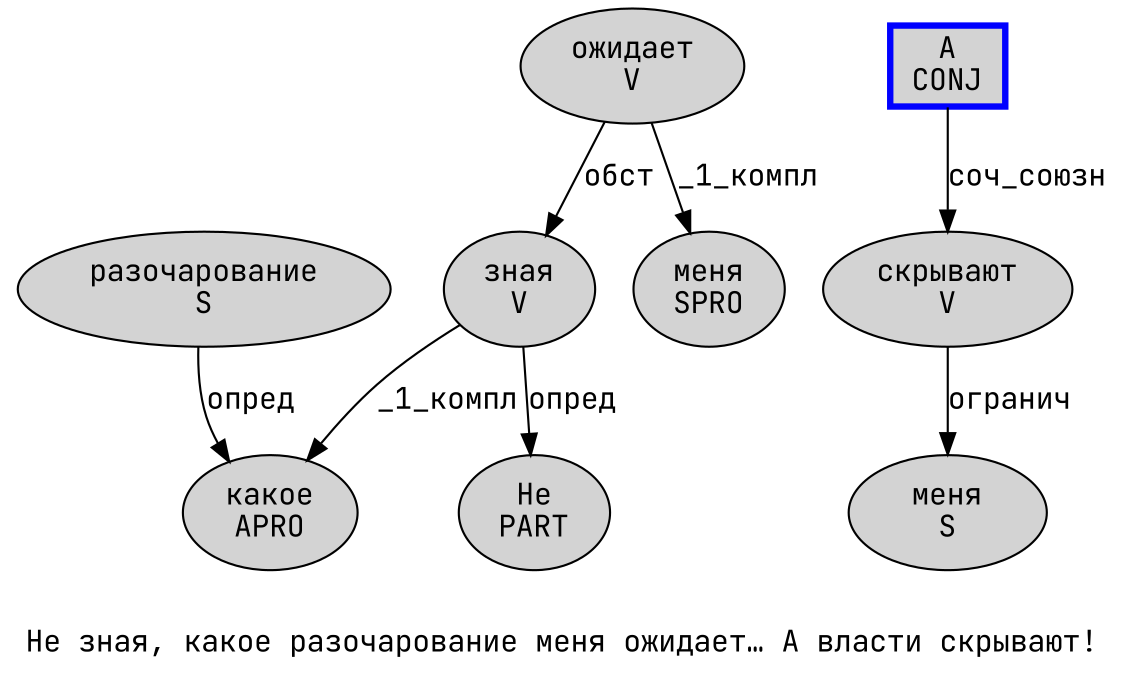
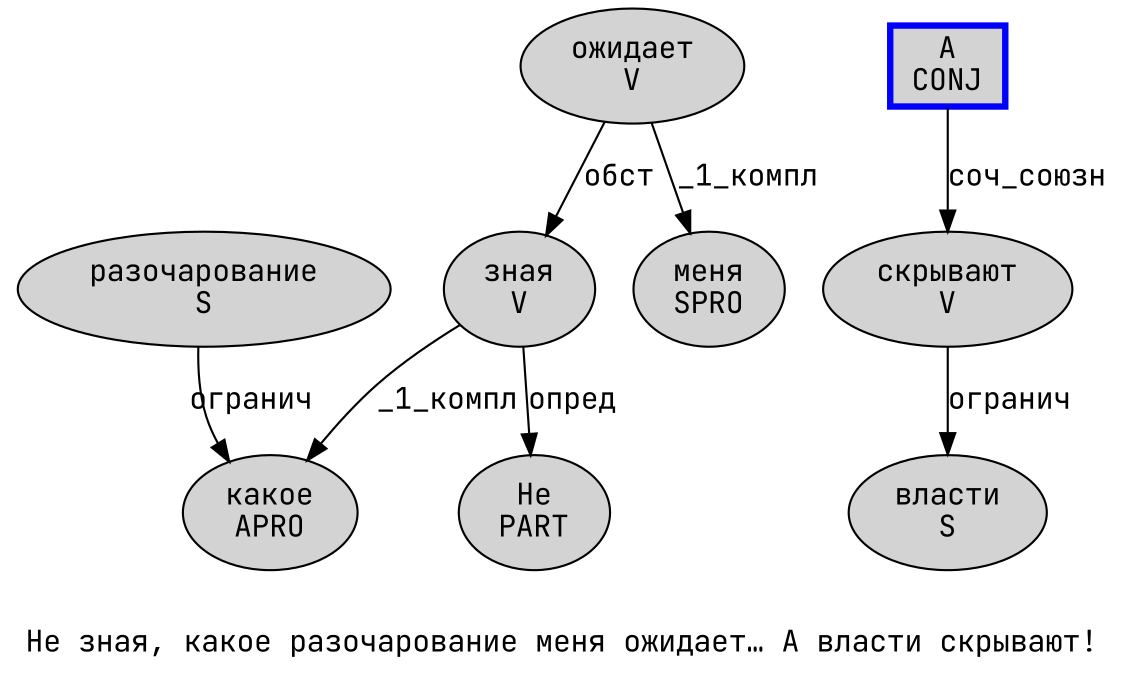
edge "разочарование S" -> "какое APRO": label "опред" -> "огранич"
node "меня S": label "меня S" -> "власти S"
